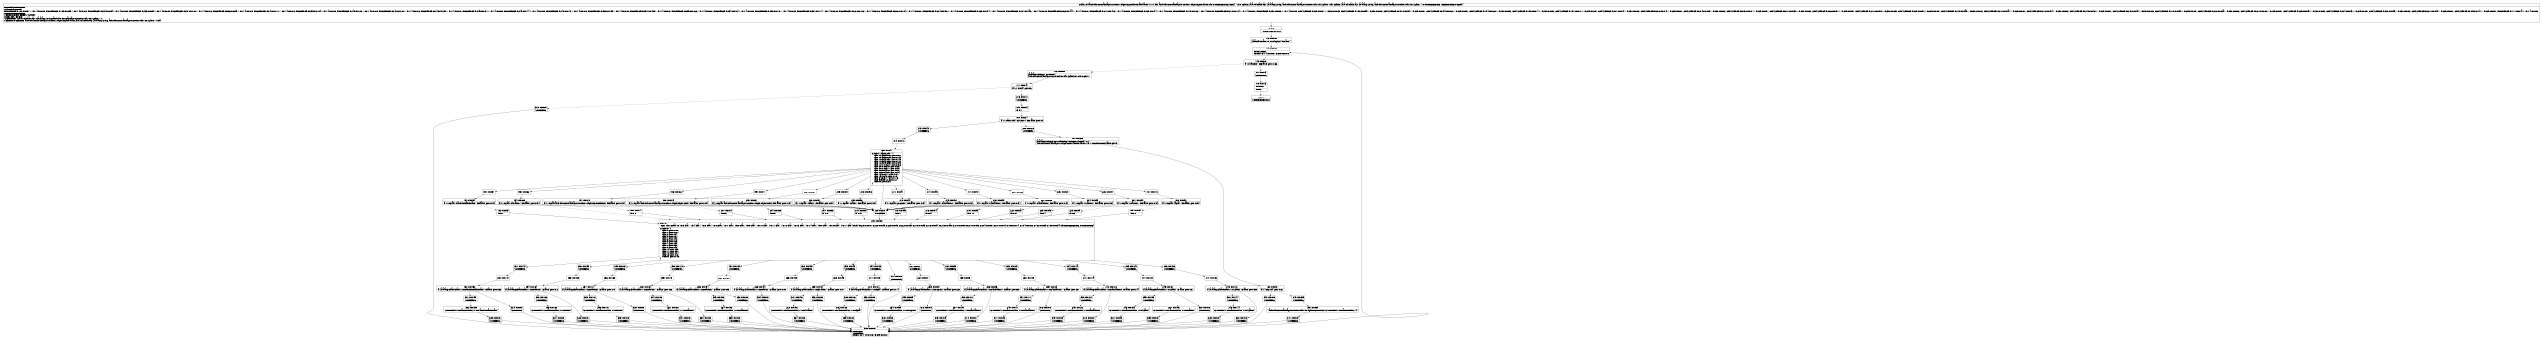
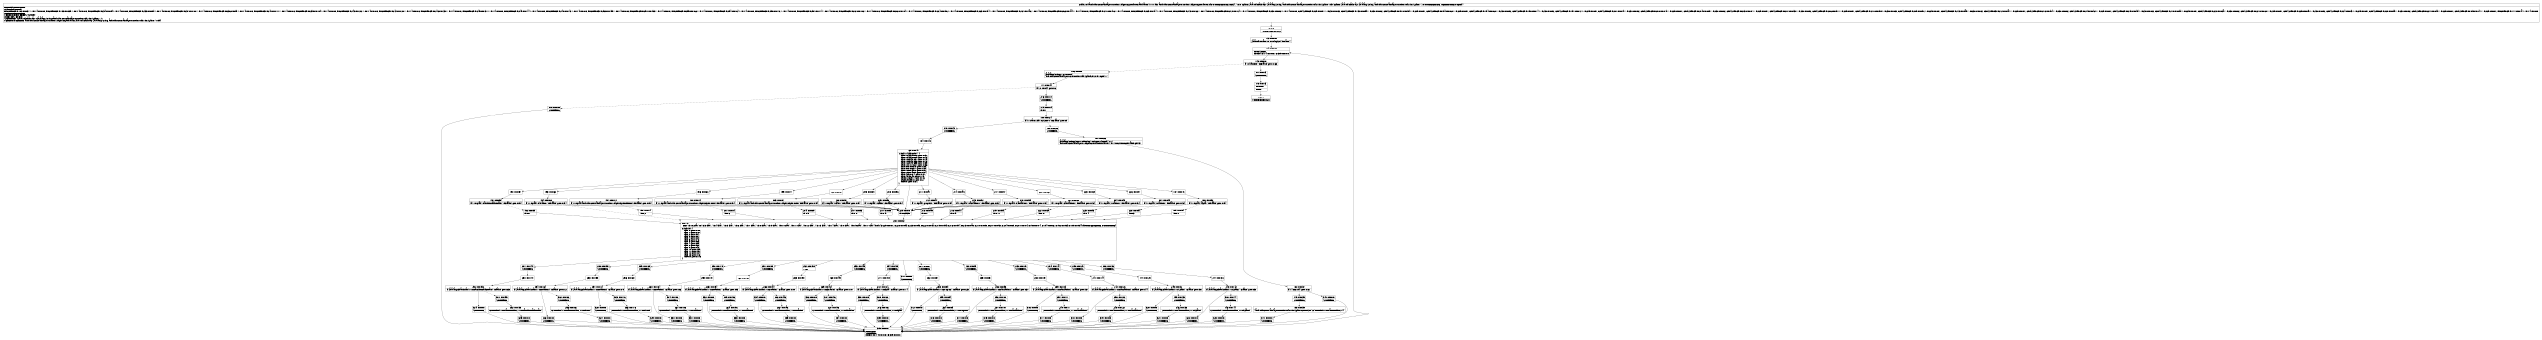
node "292: 0x019e": text "SYNTHETIC" -> "MTH"
node "306: 0x01a6": added
